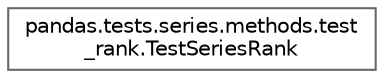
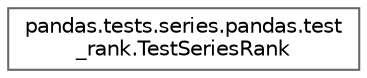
node "pandas.tests.series.methods.test _rank.TestSeriesRank": label "pandas.tests.series.methods.test _rank.TestSeriesRank" -> "pandas.tests.series.pandas.test _rank.TestSeriesRank"
